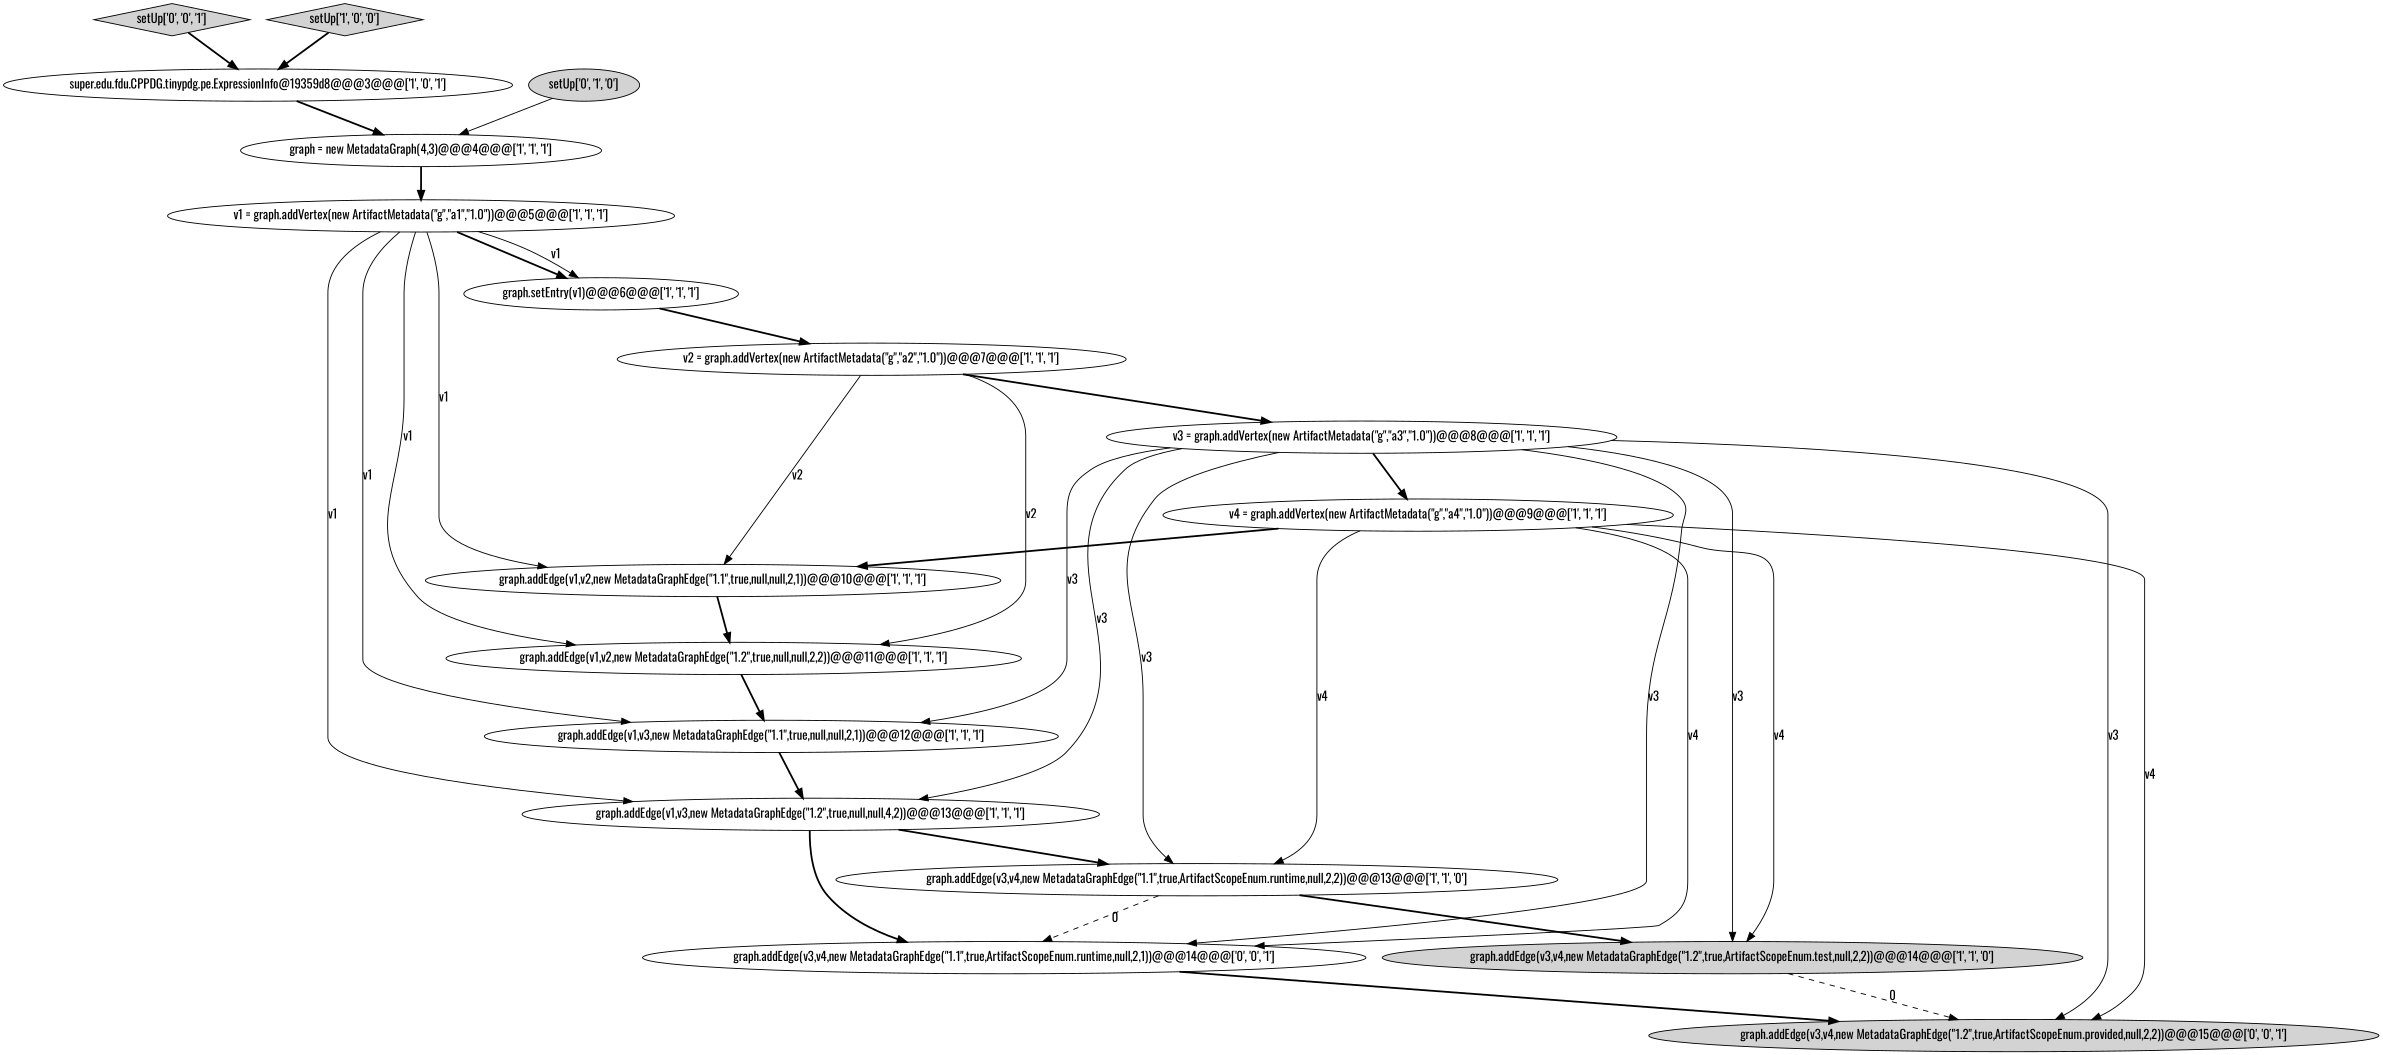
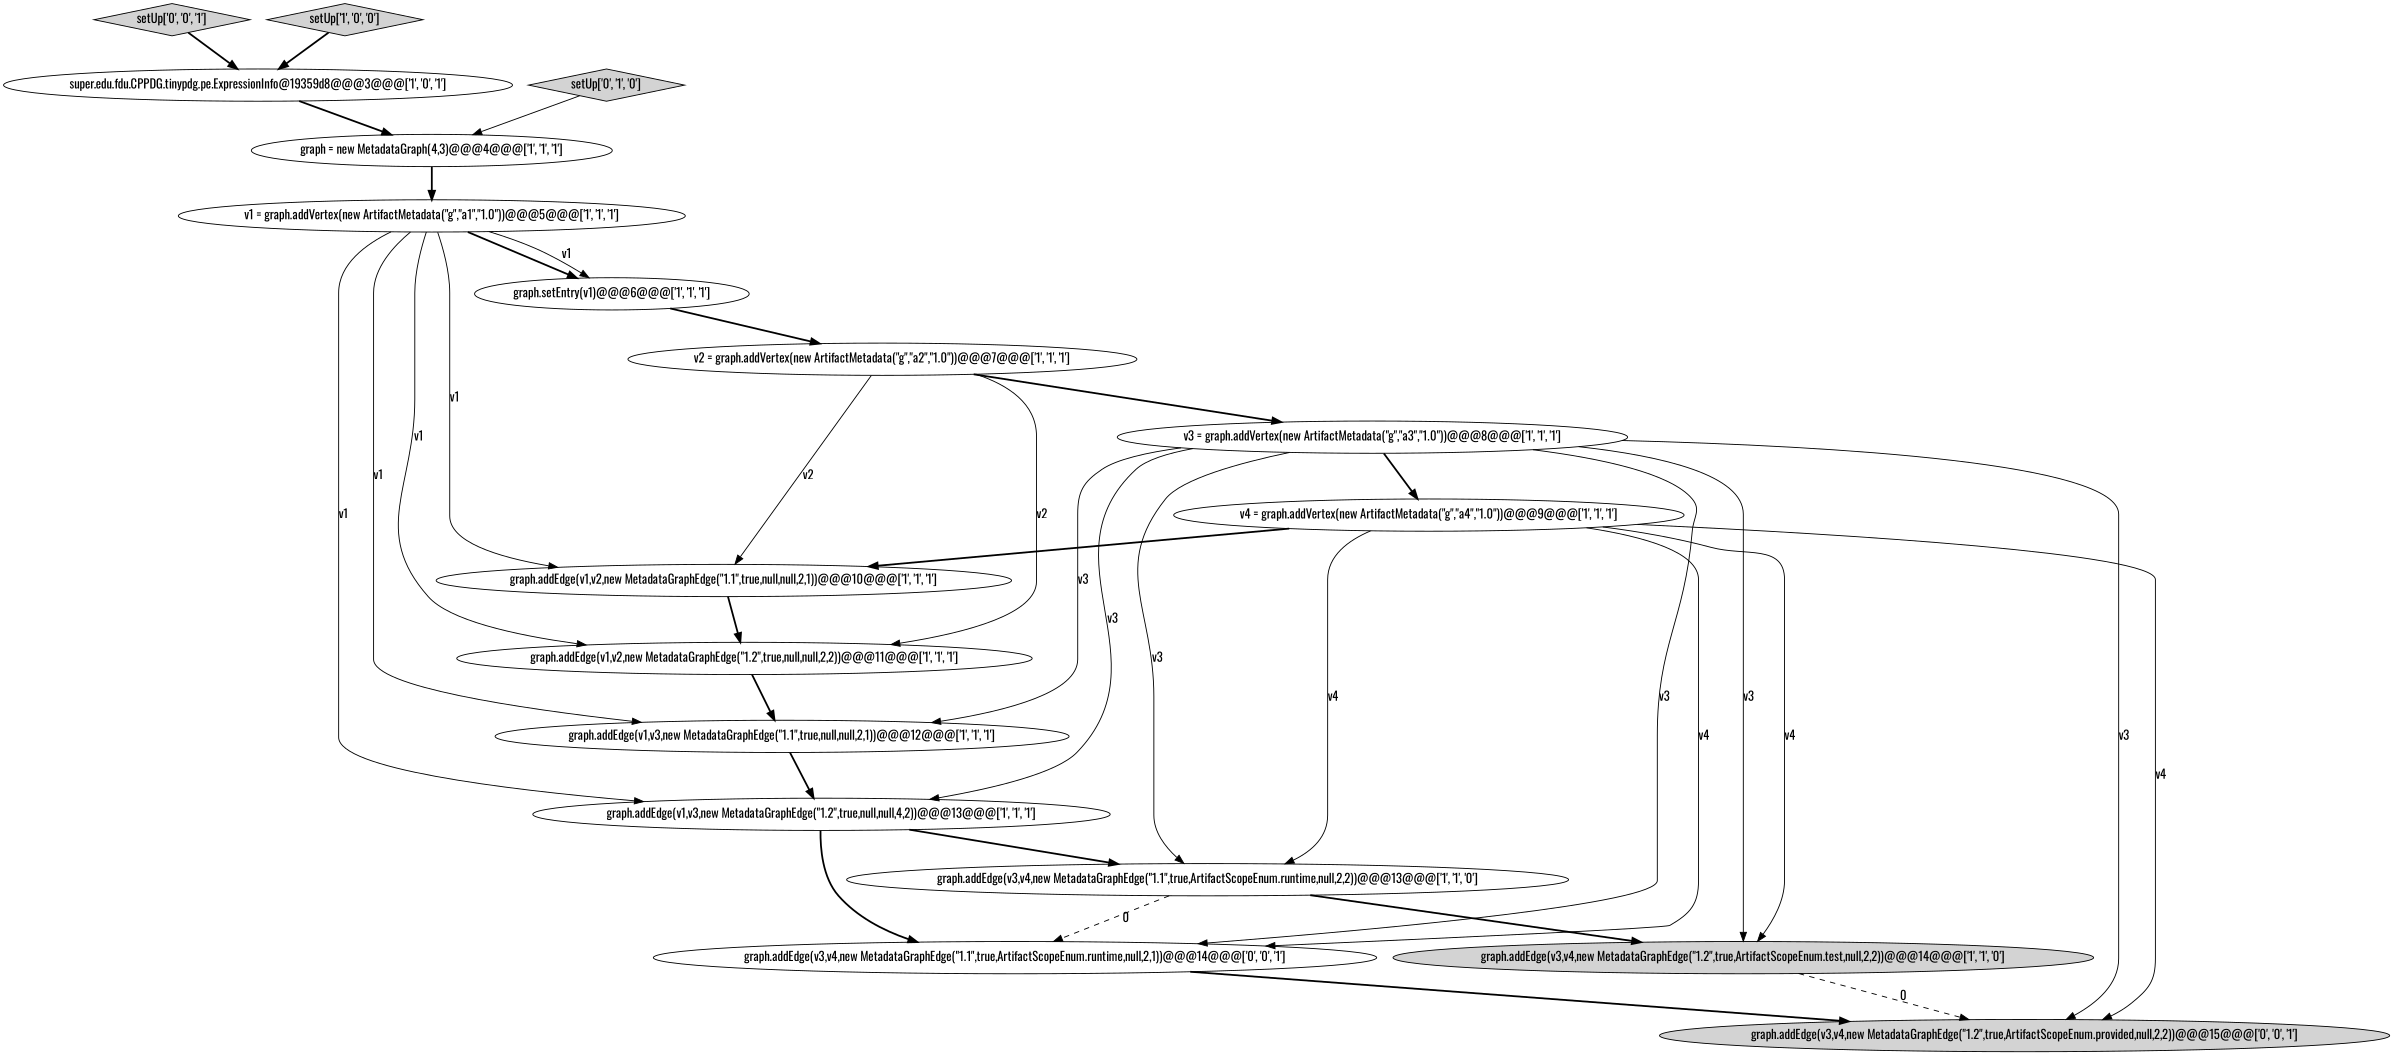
node "setUp['0', '1', '0']": shape ellipse -> diamond
